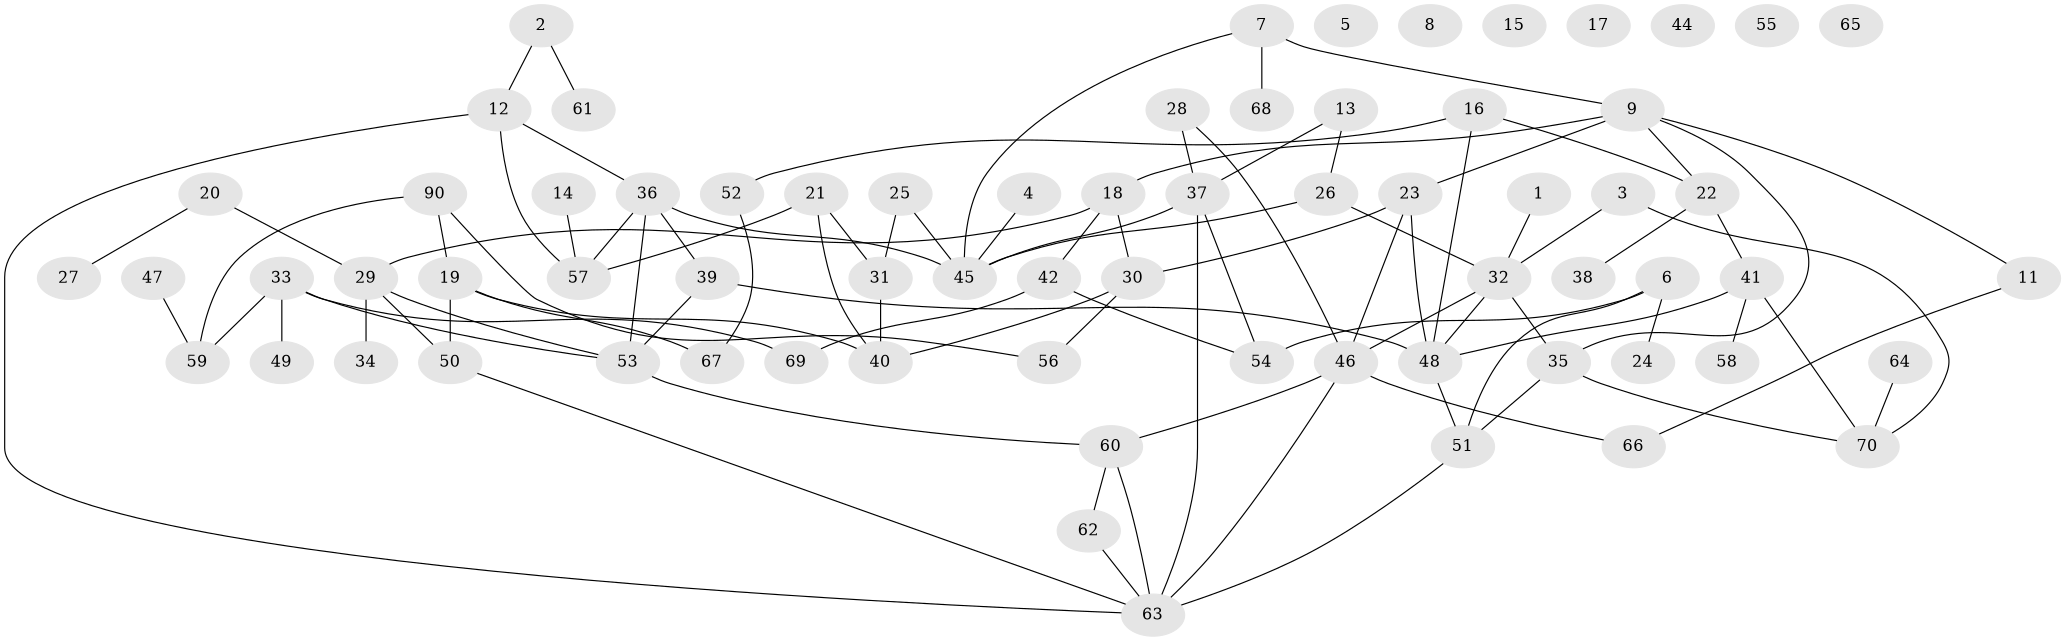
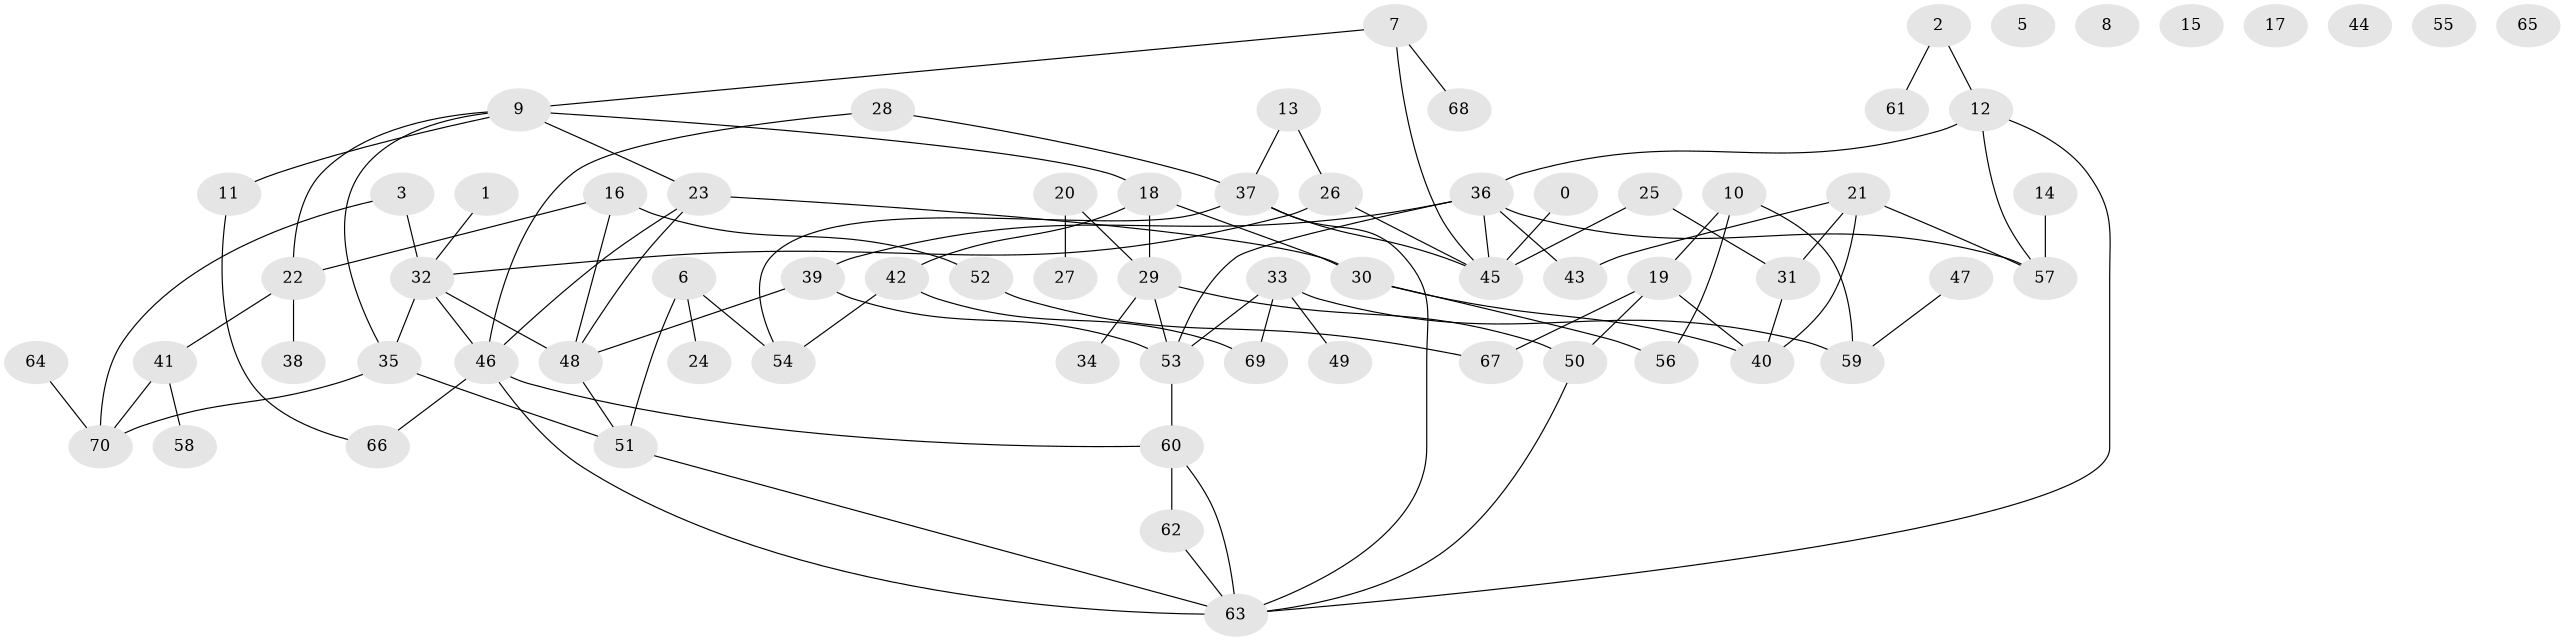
node "90": label "90" -> "10"
node "4": label "4" -> "0"
node "43": added
edge "41" -- "48": removed
